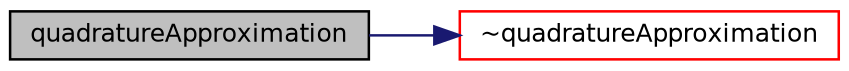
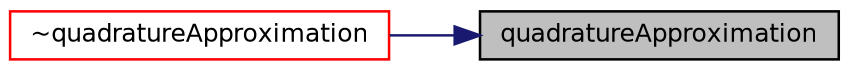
edge "quadratureApproximation" -> "~quadratureApproximation": reversed
